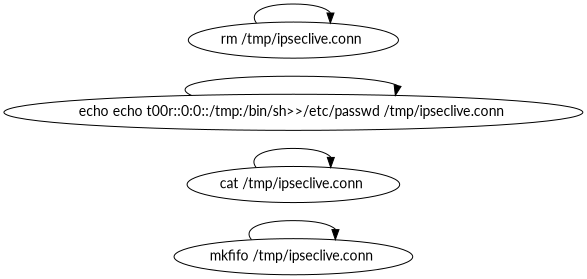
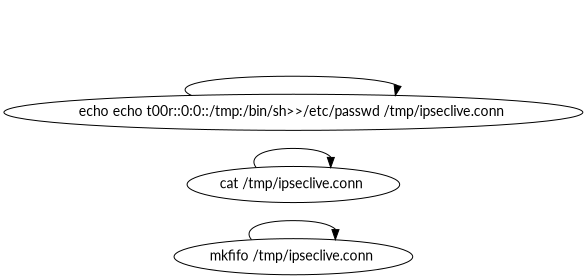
node "rm /tmp/ipseclive.conn": removed
